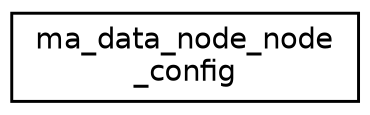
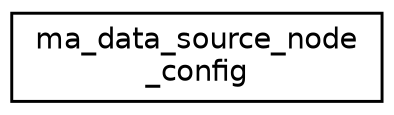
node "ma_data_node_node _config": label "ma_data_node_node _config" -> "ma_data_source_node _config"
